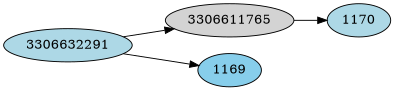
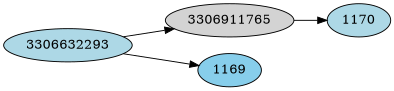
node "3306611765": label "3306611765" -> "3306911765"
node "3306632291": label "3306632291" -> "3306632293"
